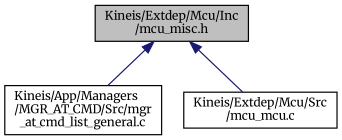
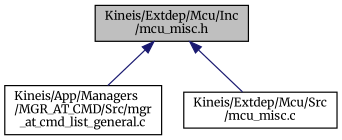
node "Kineis/Extdep/Mcu/Src /mcu_mcu.c": label "Kineis/Extdep/Mcu/Src /mcu_mcu.c" -> "Kineis/Extdep/Mcu/Src /mcu_misc.c"
